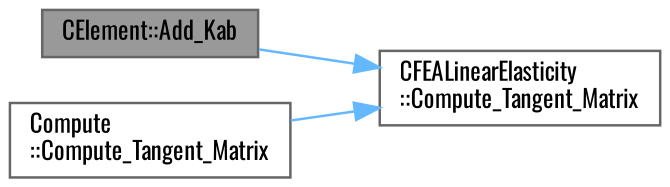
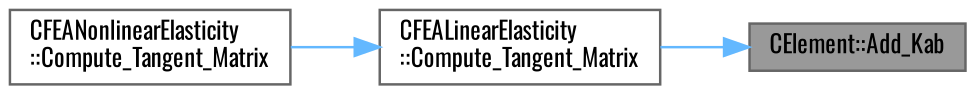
edge "CElement::Add_Kab" -> "CFEALinearElasticity ::Compute_Tangent_Matrix": reversed
node "Compute ::Compute_Tangent_Matrix": label "Compute ::Compute_Tangent_Matrix" -> "CFEANonlinearElasticity ::Compute_Tangent_Matrix"
